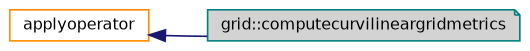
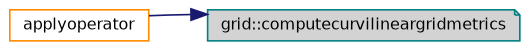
edge "grid::computecurvilineargridmetrics" -> "applyoperator": reversed
